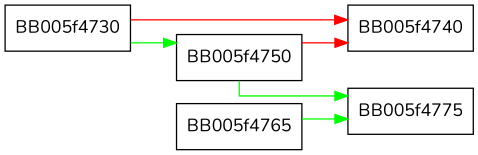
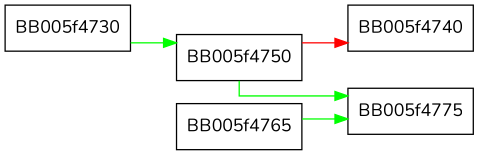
edge "BB005f4730" -> "BB005f4740": removed
